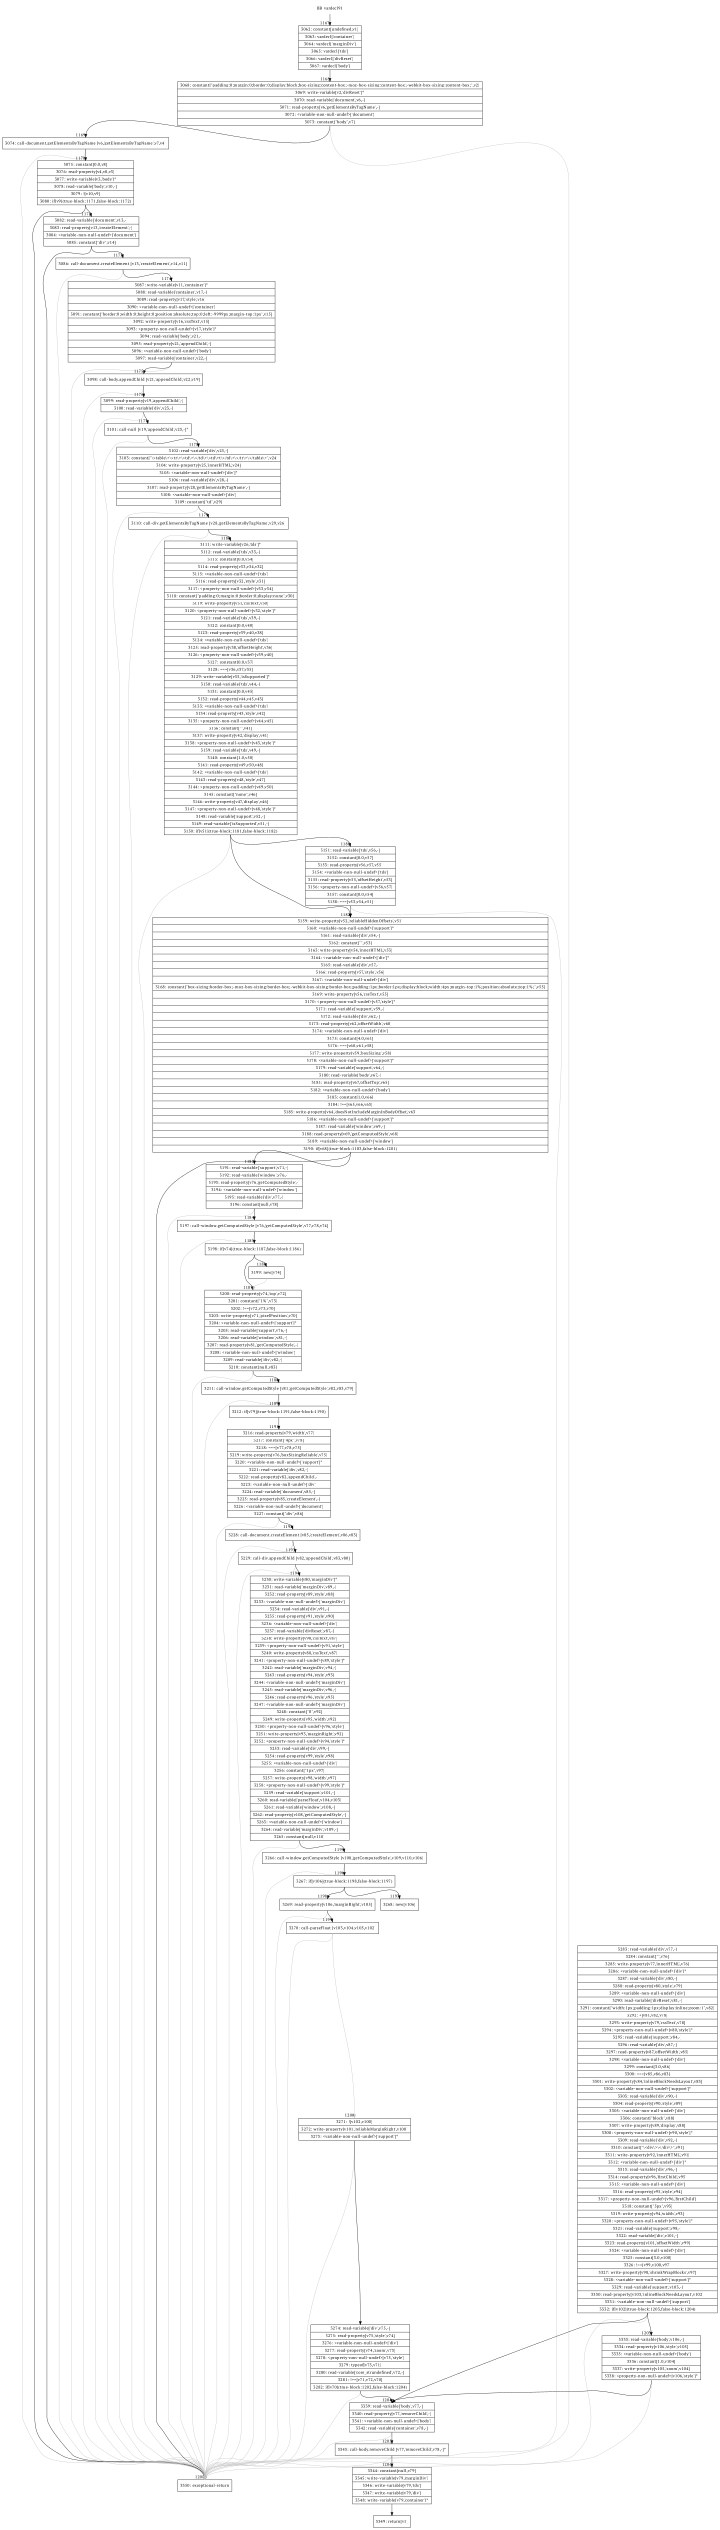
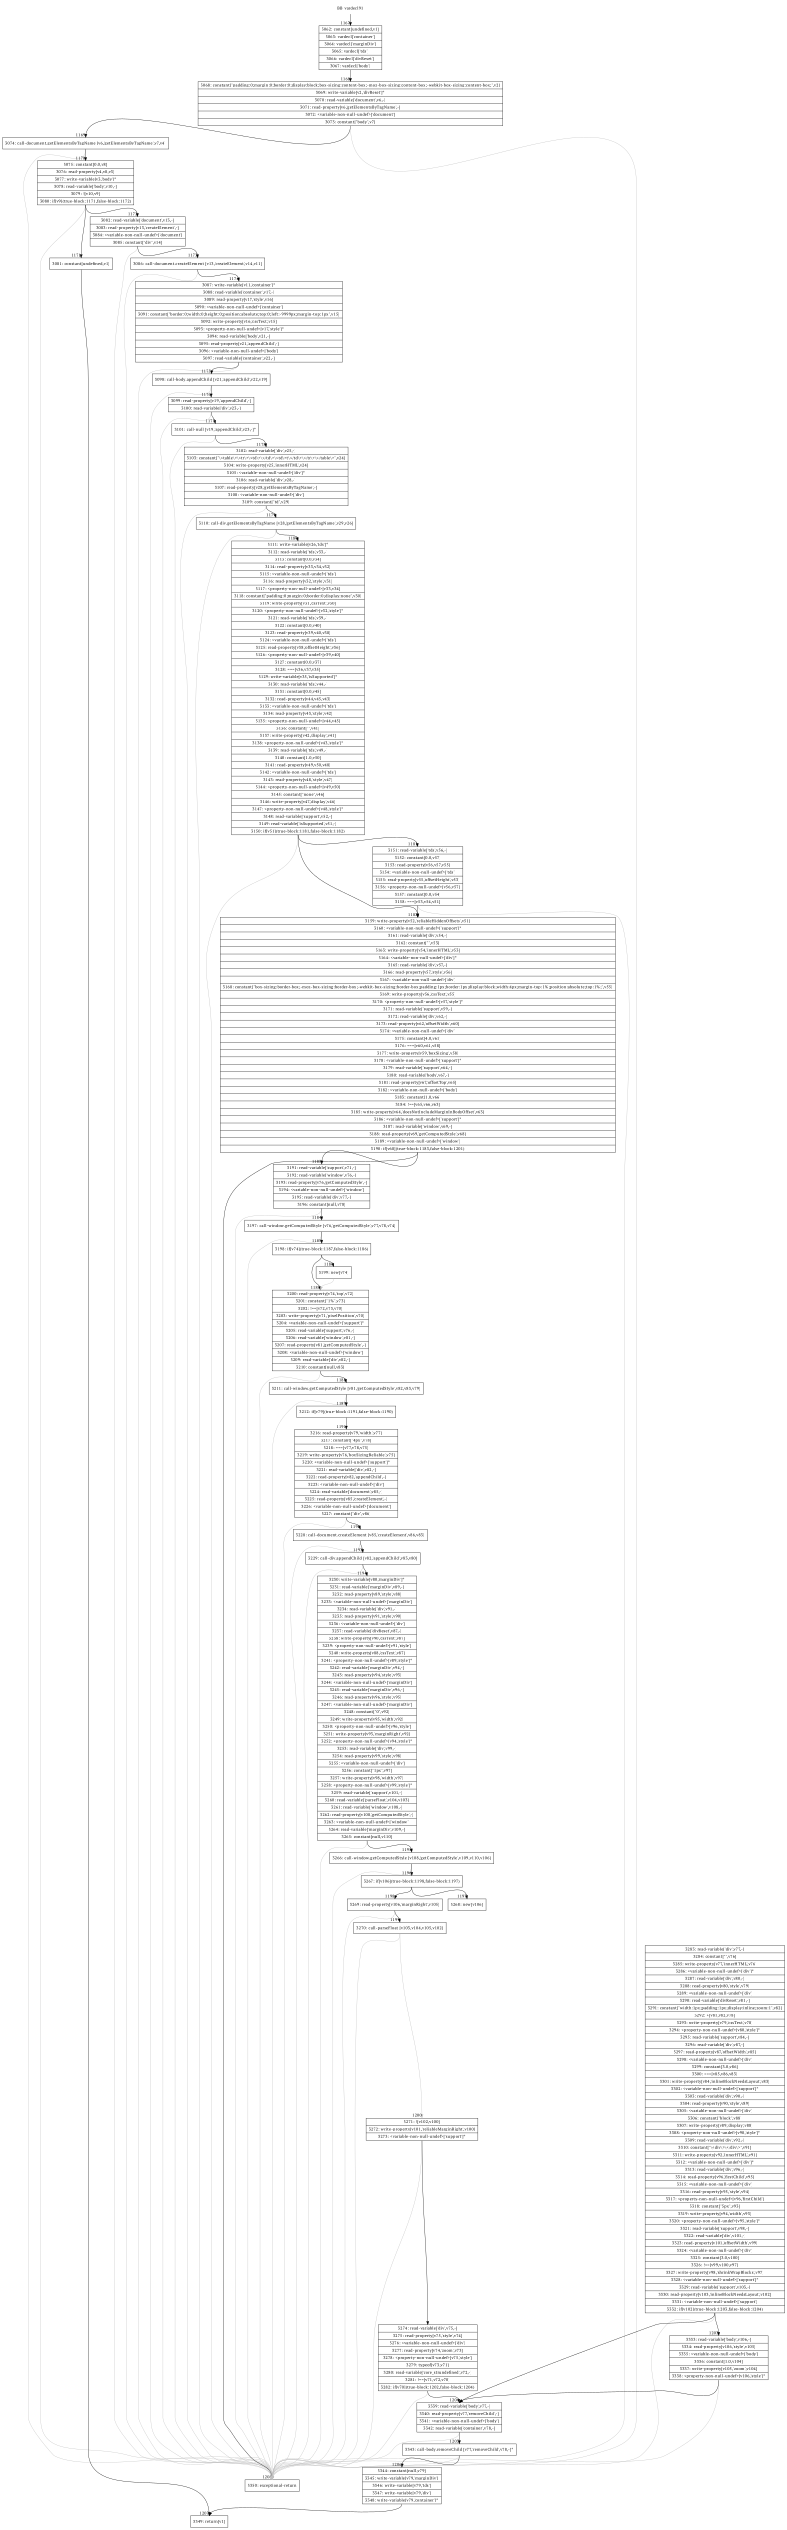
node "3081: constant[undefined,v1]": added
edge "3075: constant[0.0,v8]" -> "3350: exceptional-return": color black -> gray
edge "3082: read-variable['document',v13,-]" -> "3350: exceptional-return": color black -> gray
